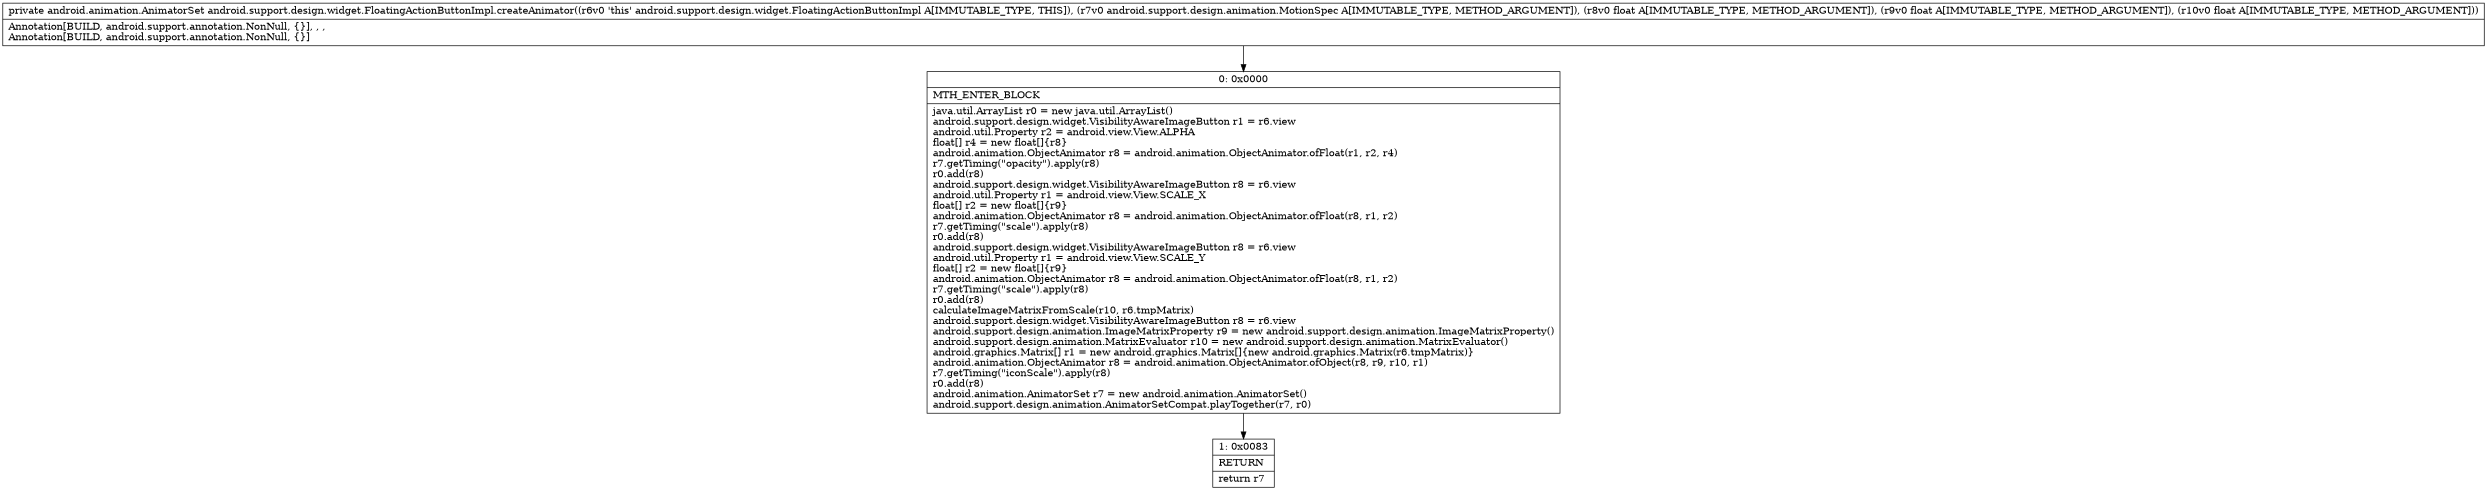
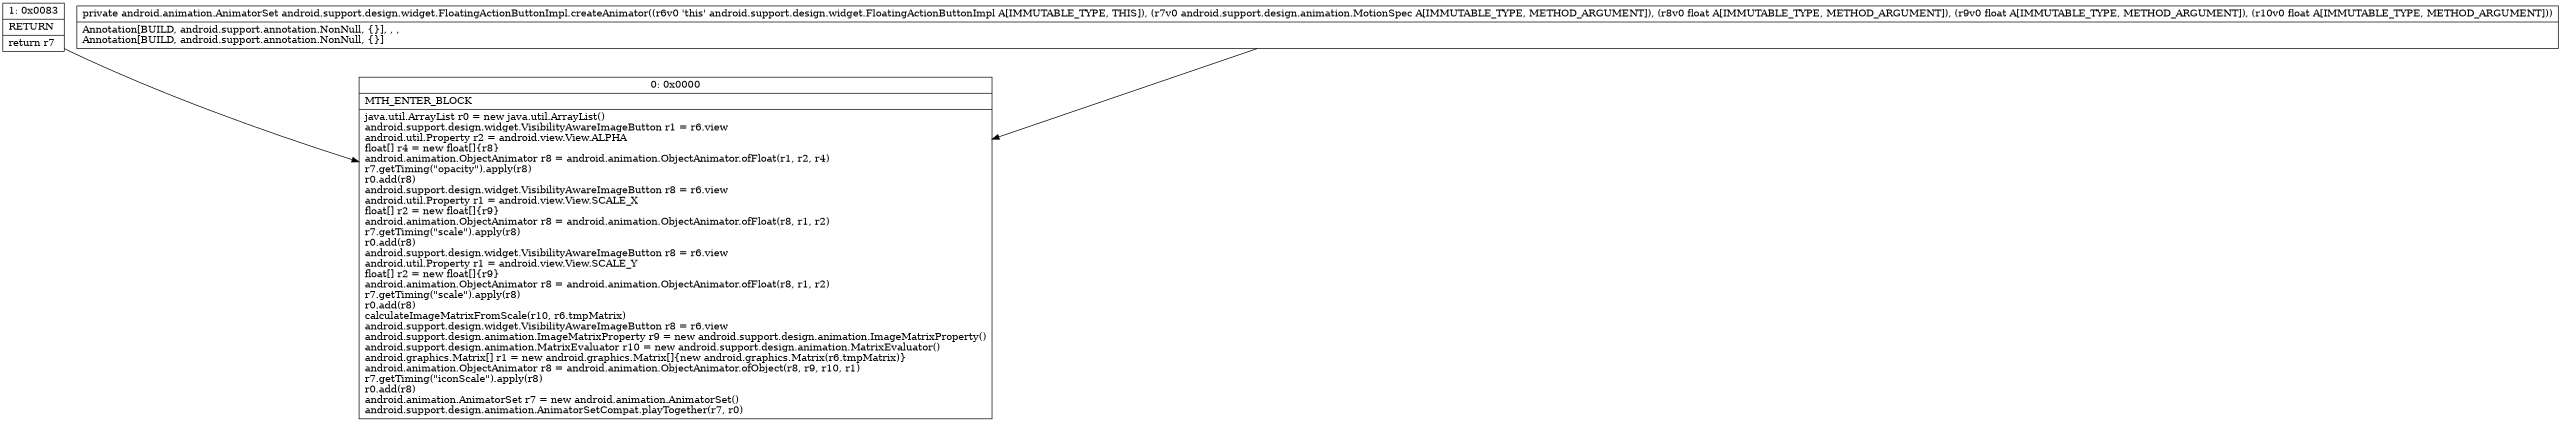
edge "0: 0x0000" -> "1: 0x0083": reversed
